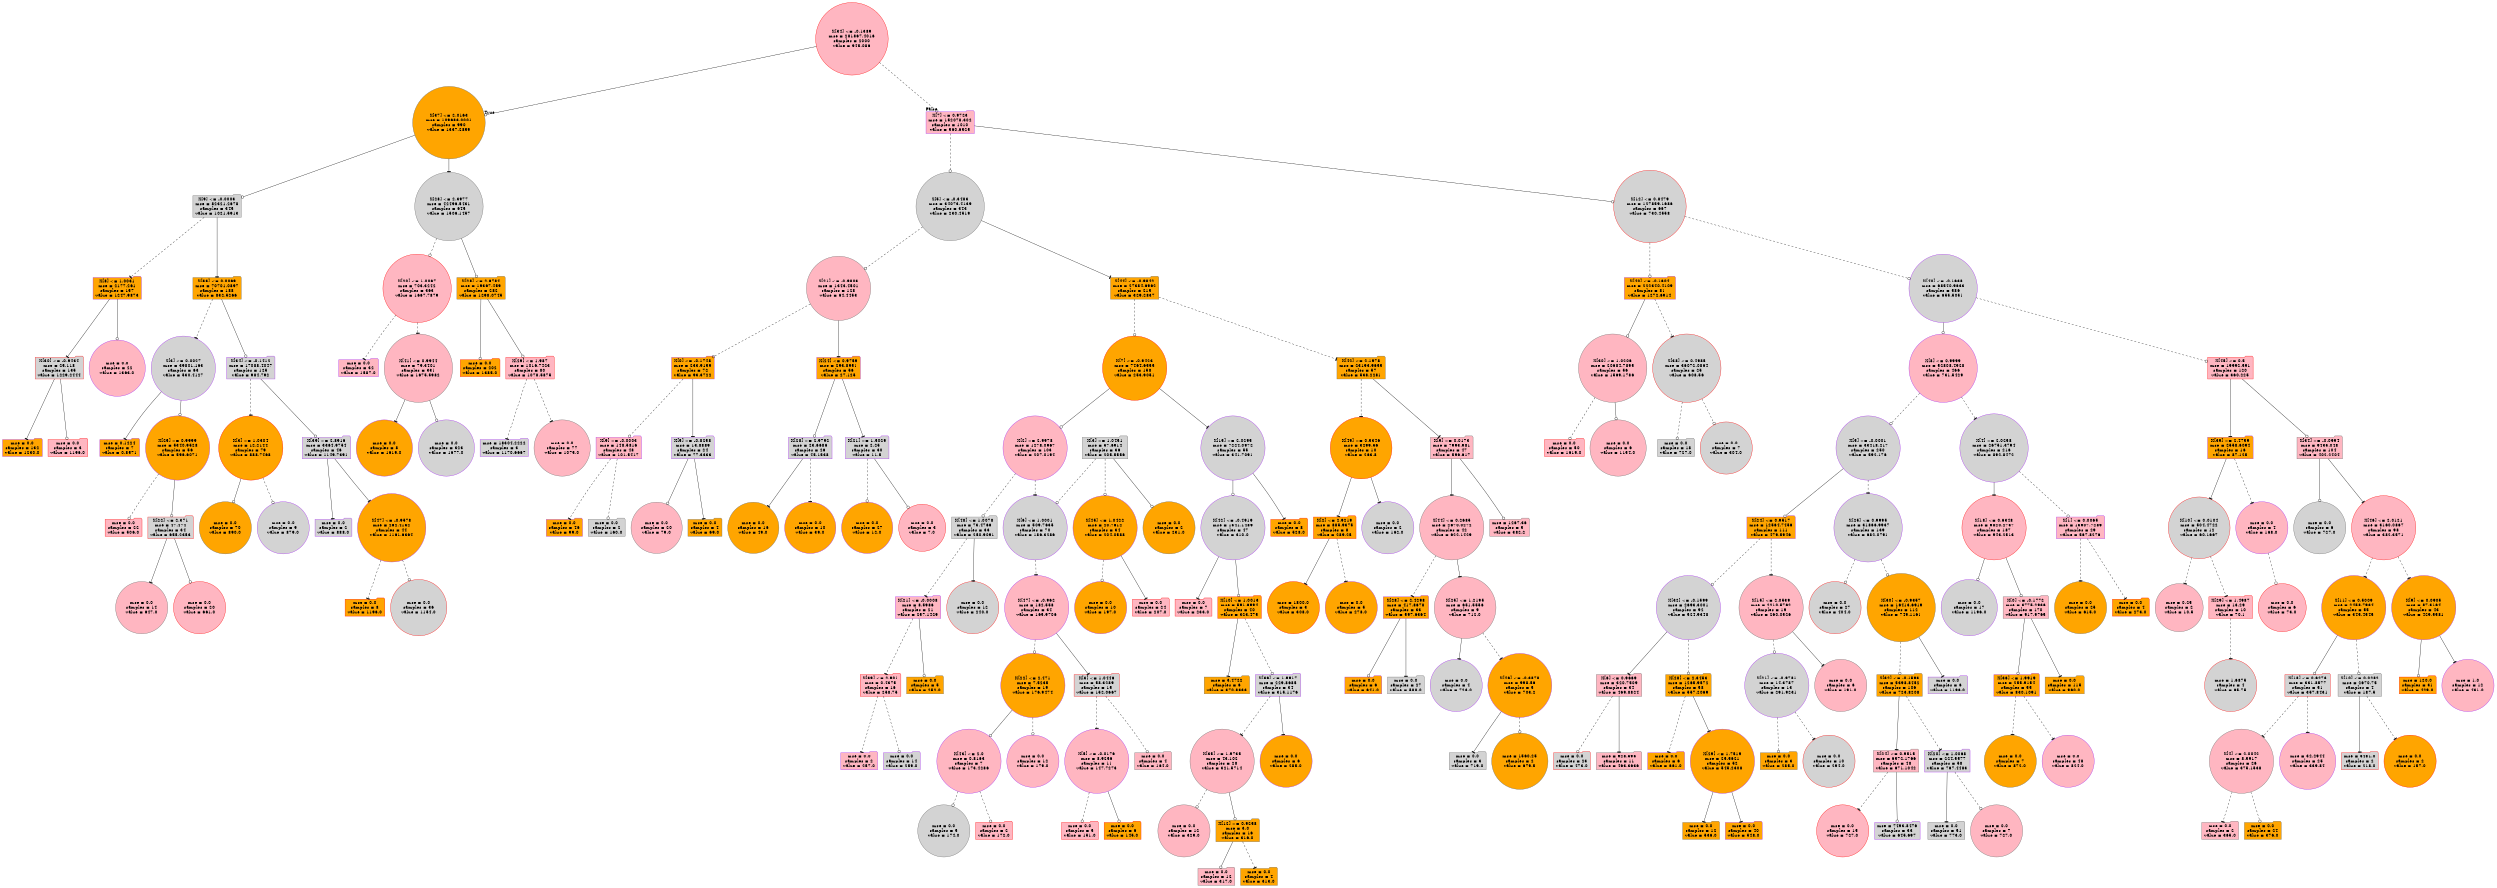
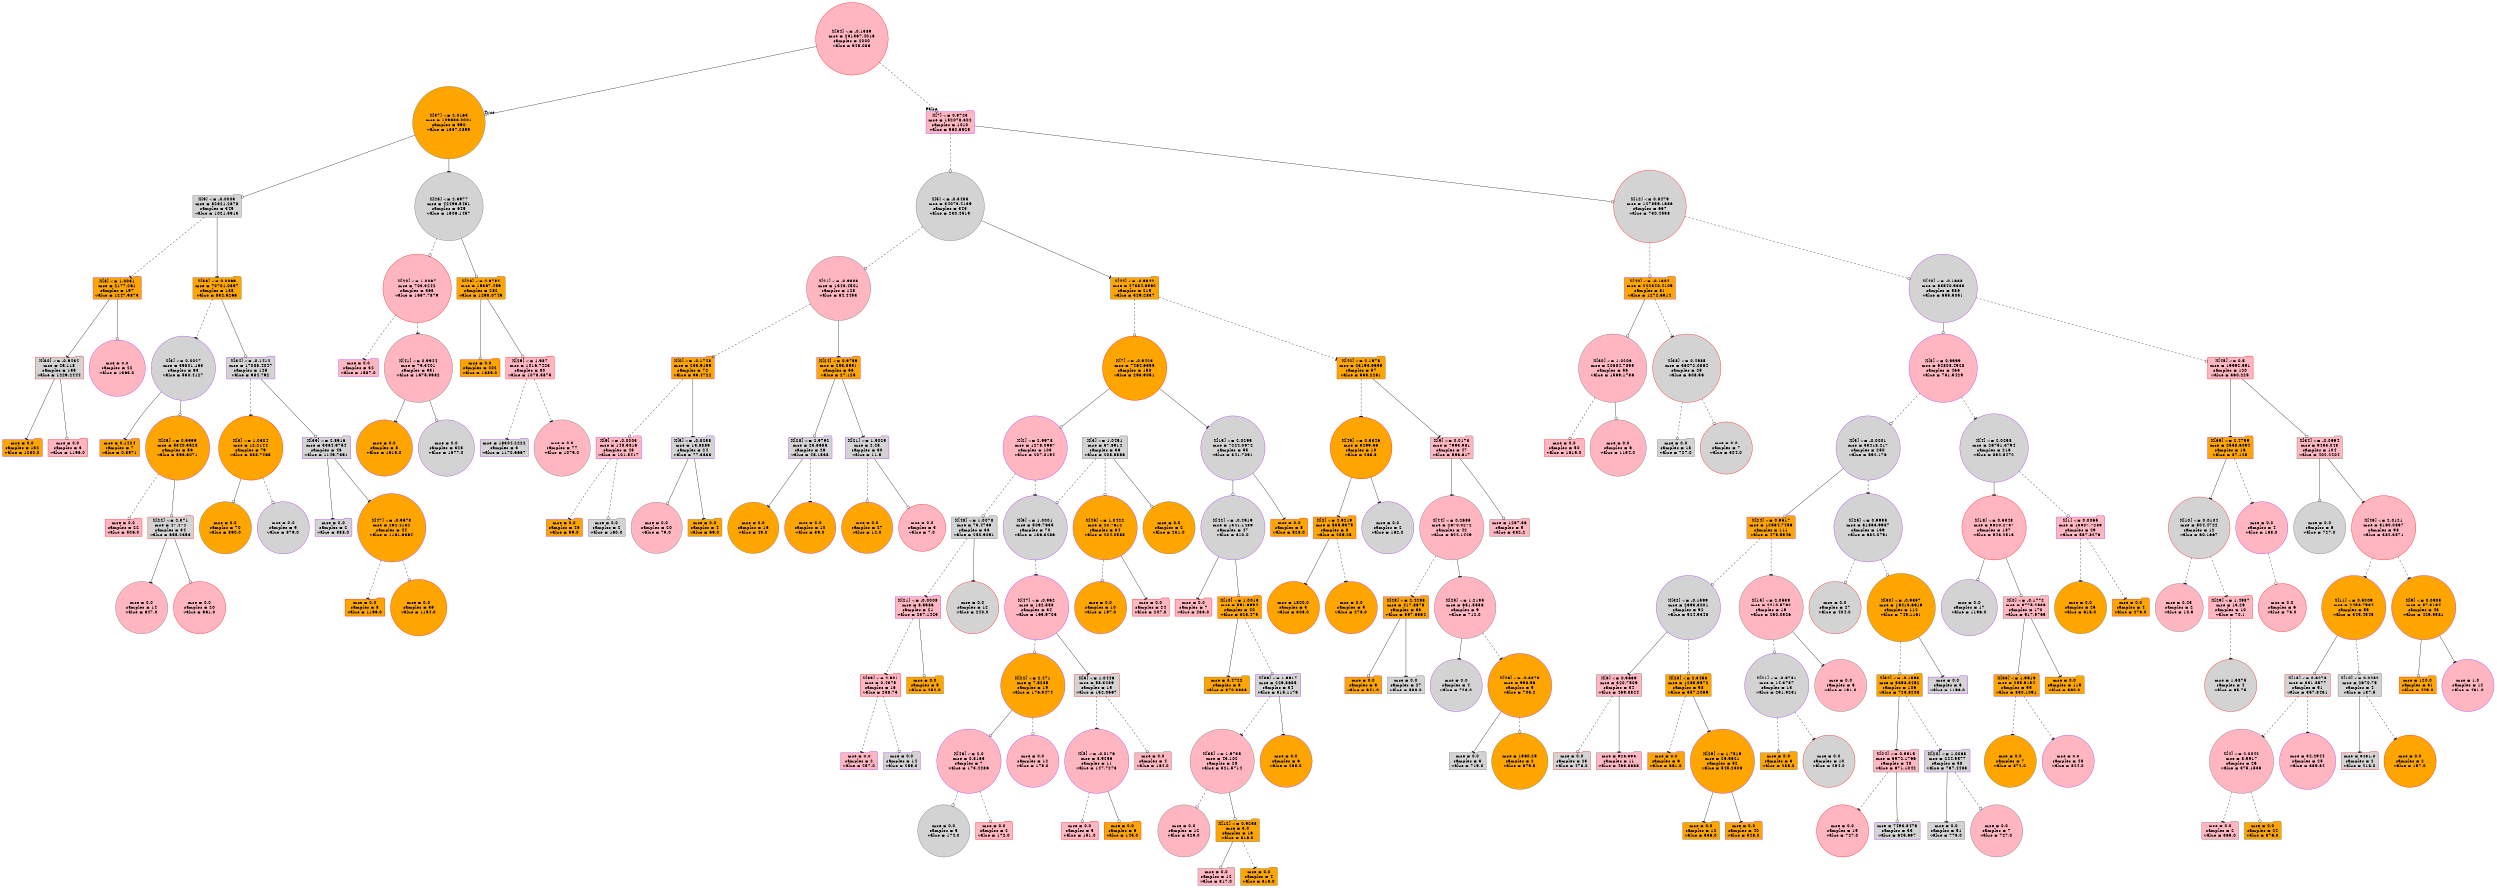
node "X[0] <= -0.1748 mse = 233.9159 samples = 72 value = 93.3722": label "X[0] <= -0.1748 mse = 233.9159 samples = 72 value = 93.3722" -> "X[0] <= -0.1748 mse = 233.9159 samples = 72 value = 93.4722"
node "mse = 0.0 samples = 36 value = 1154.0": fillcolor lightgrey -> orange
